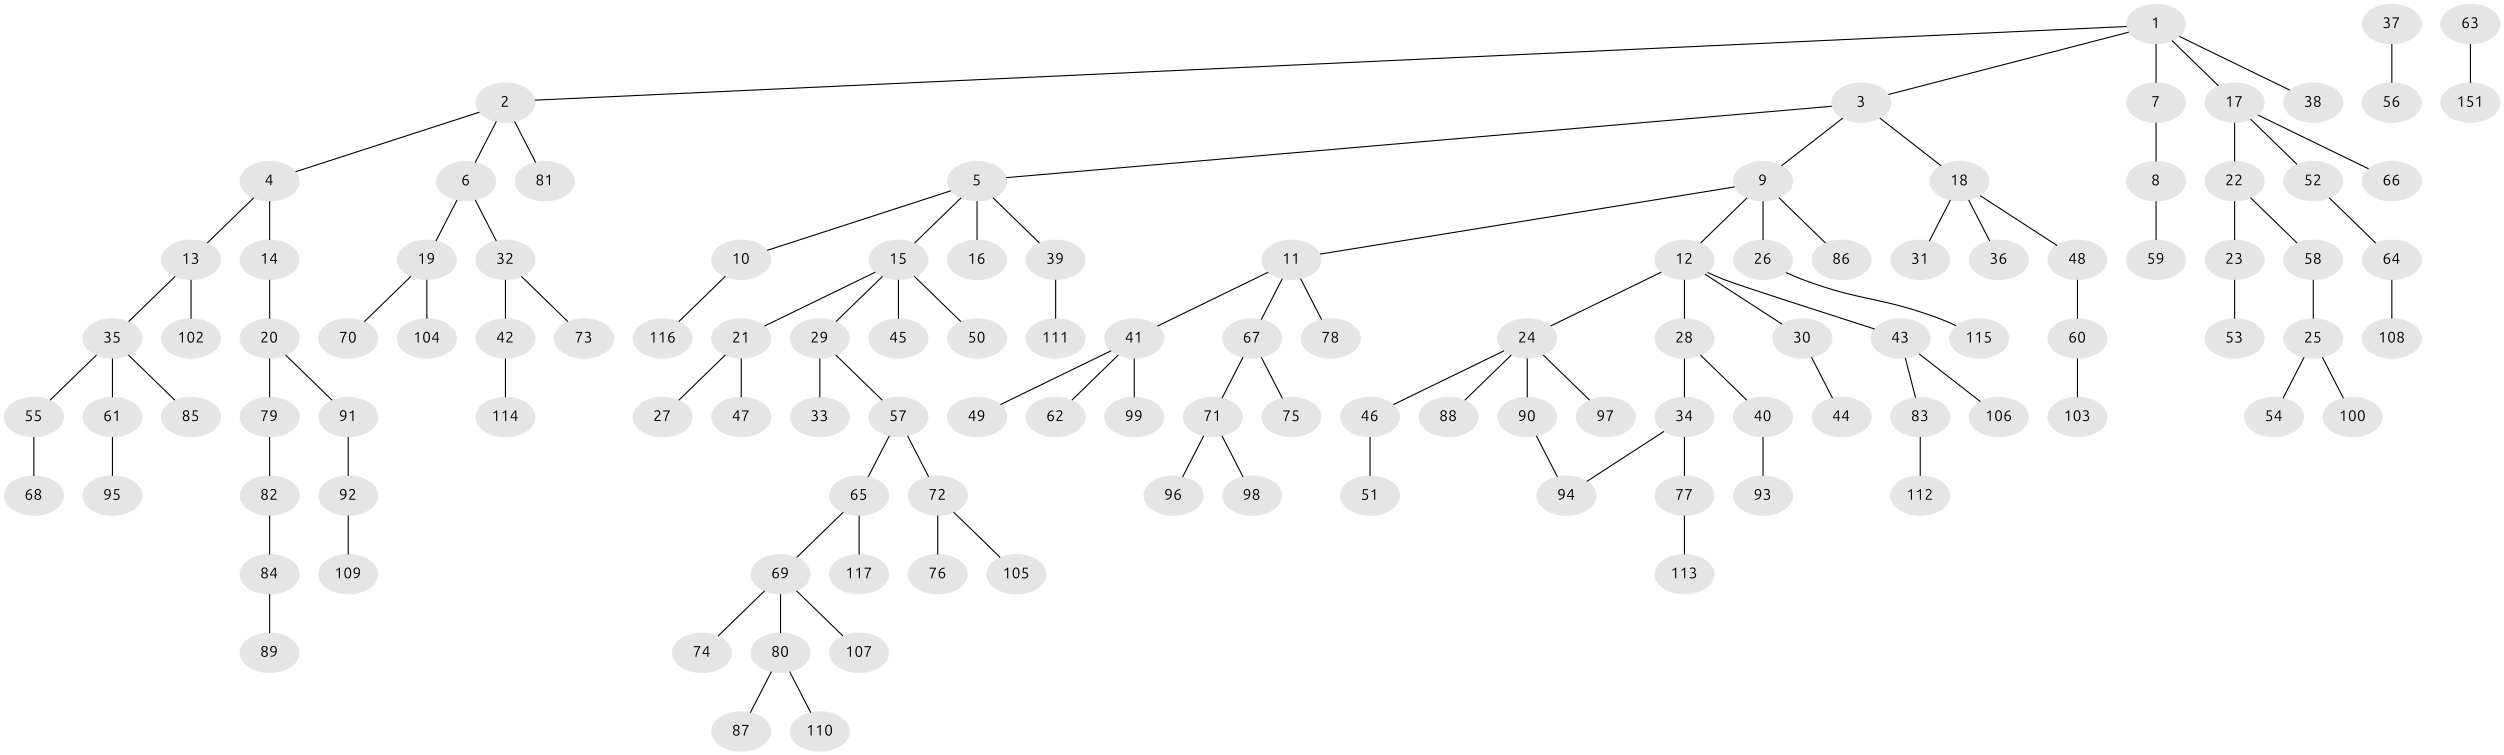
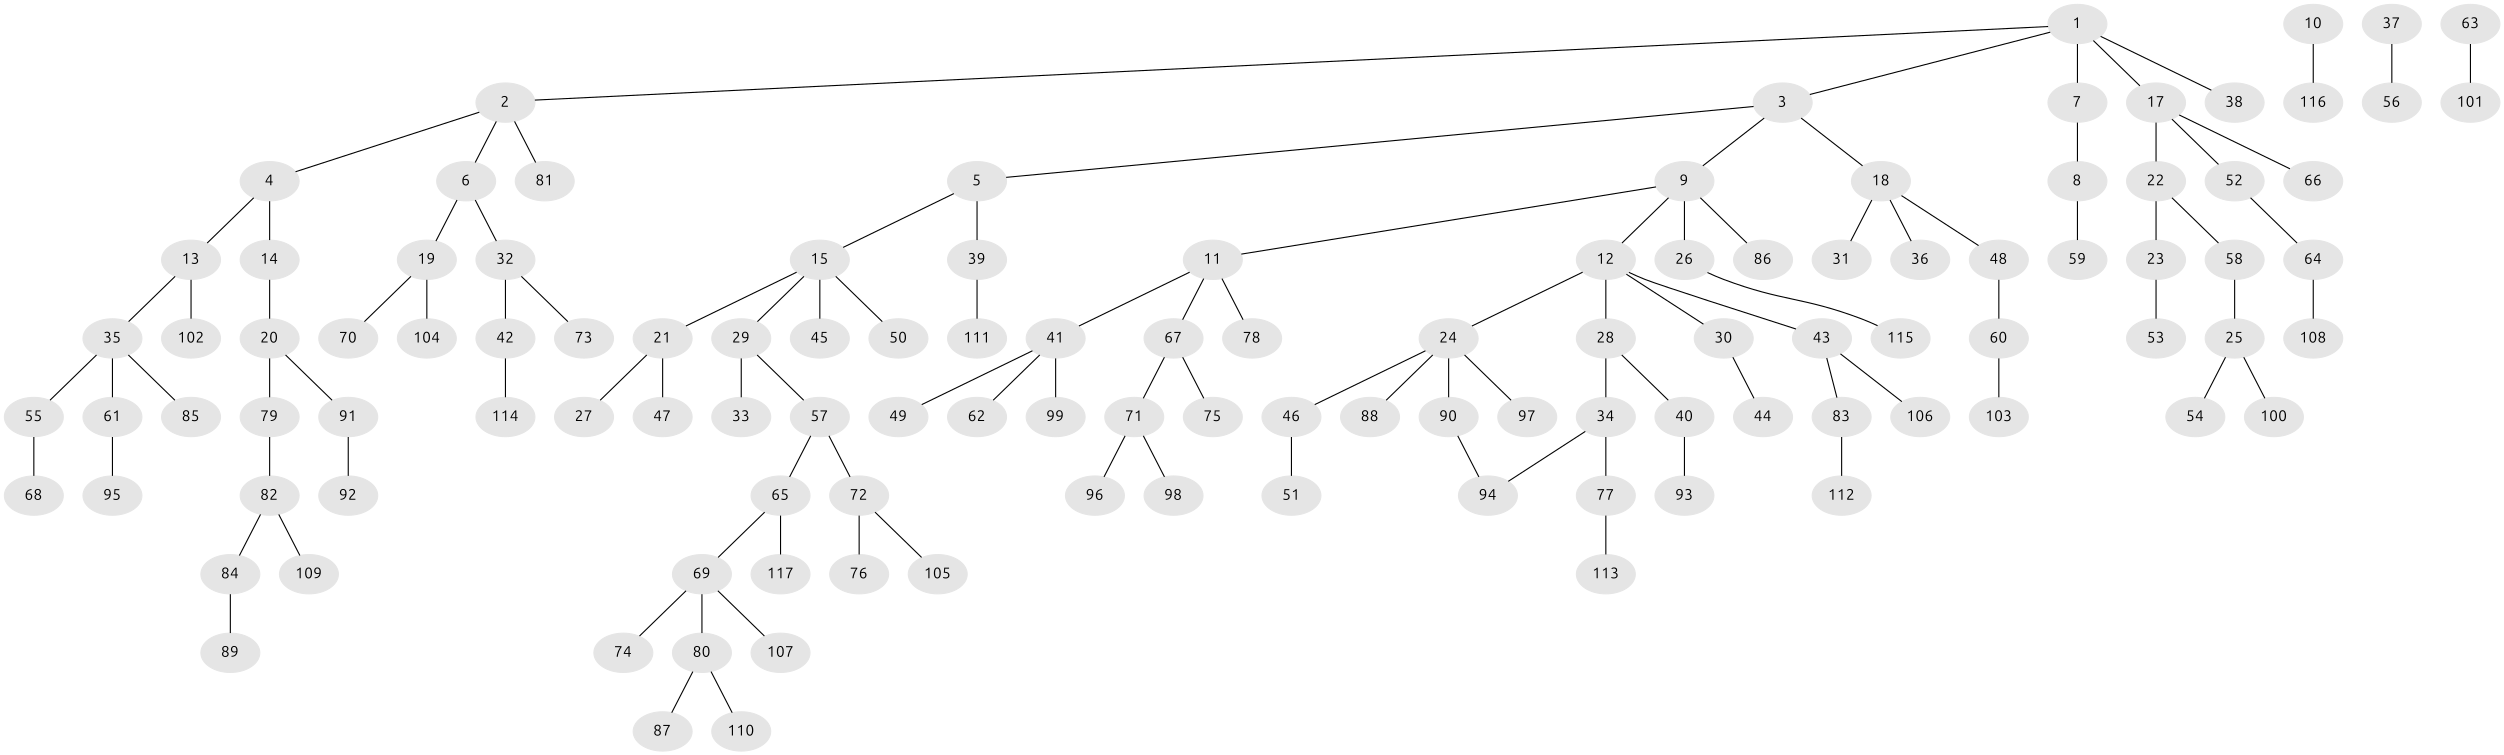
node "151": label "151" -> "101"
edge "5" -- "10": removed
node "16": removed
edge "92" -- "109": now "82" -- "109"
